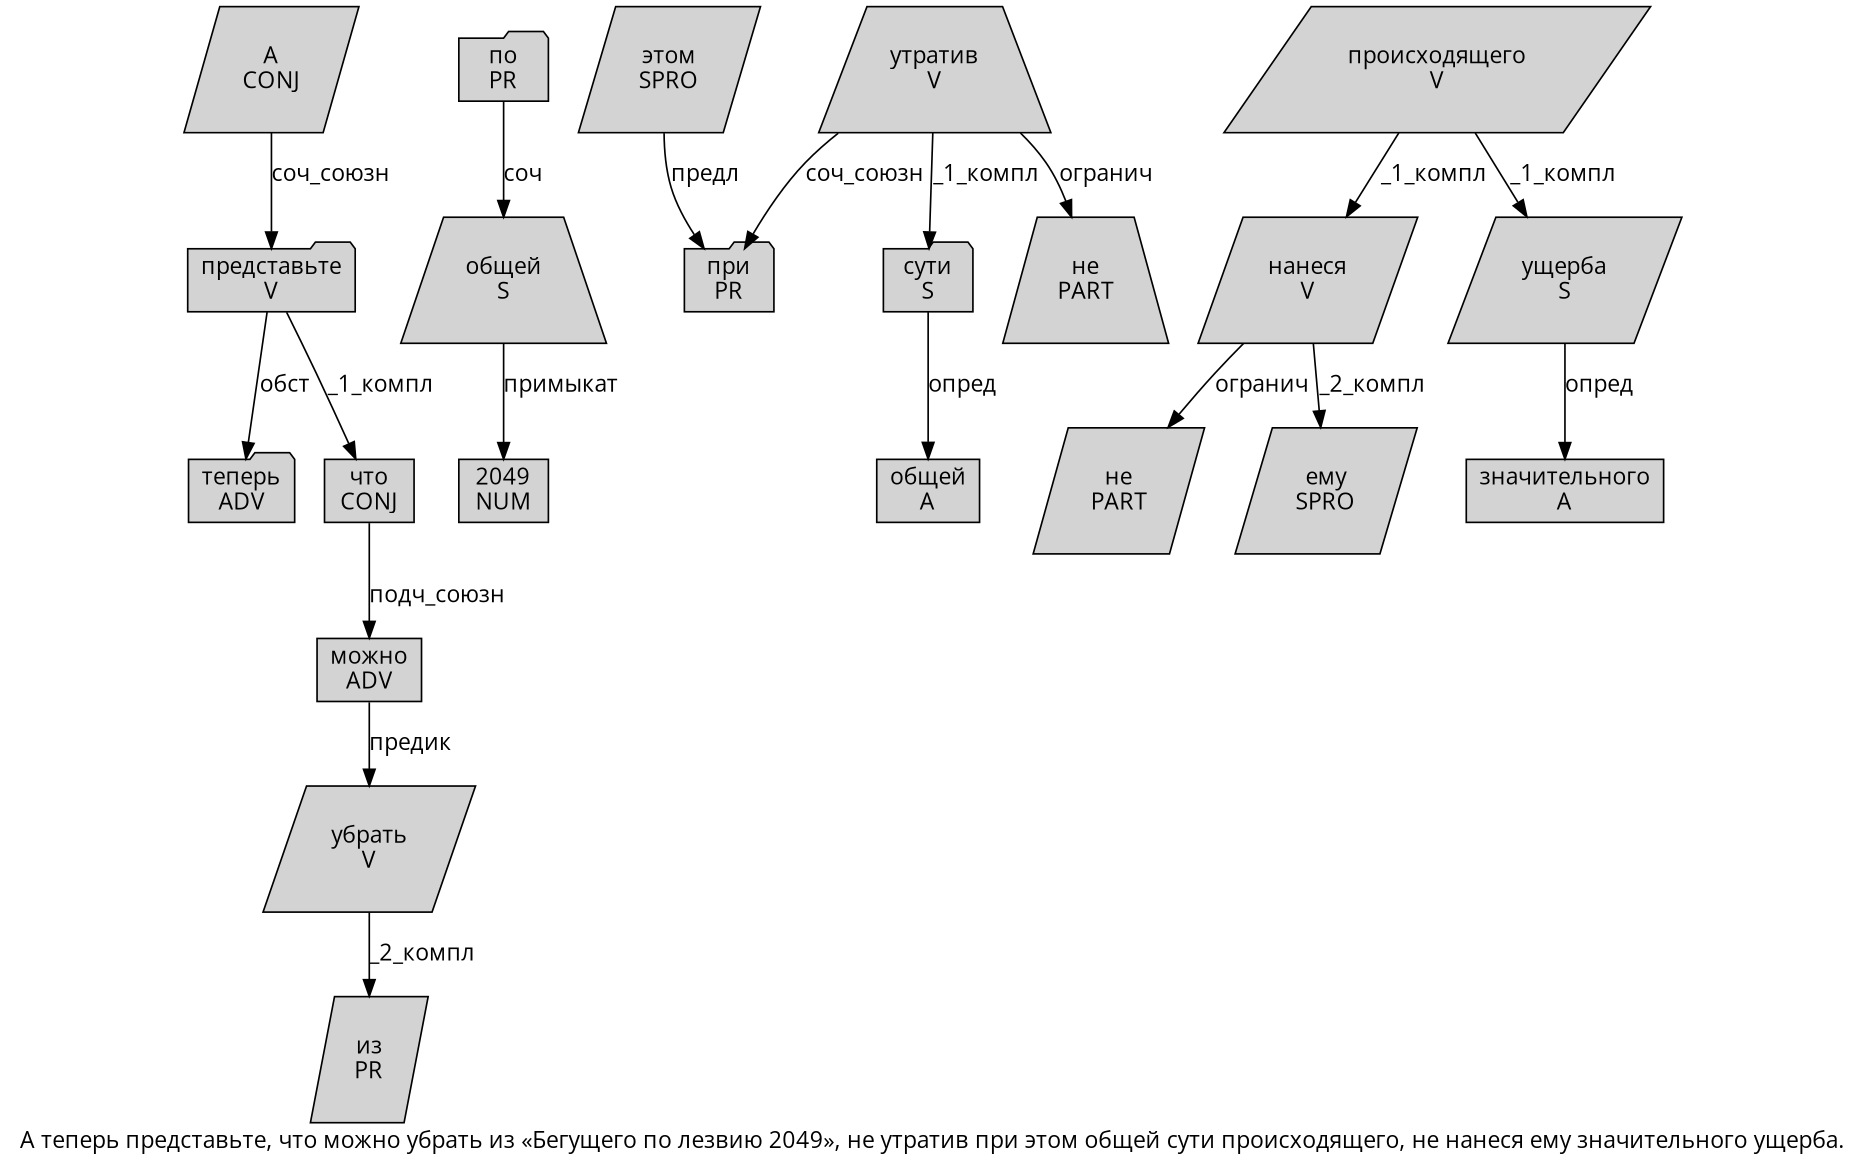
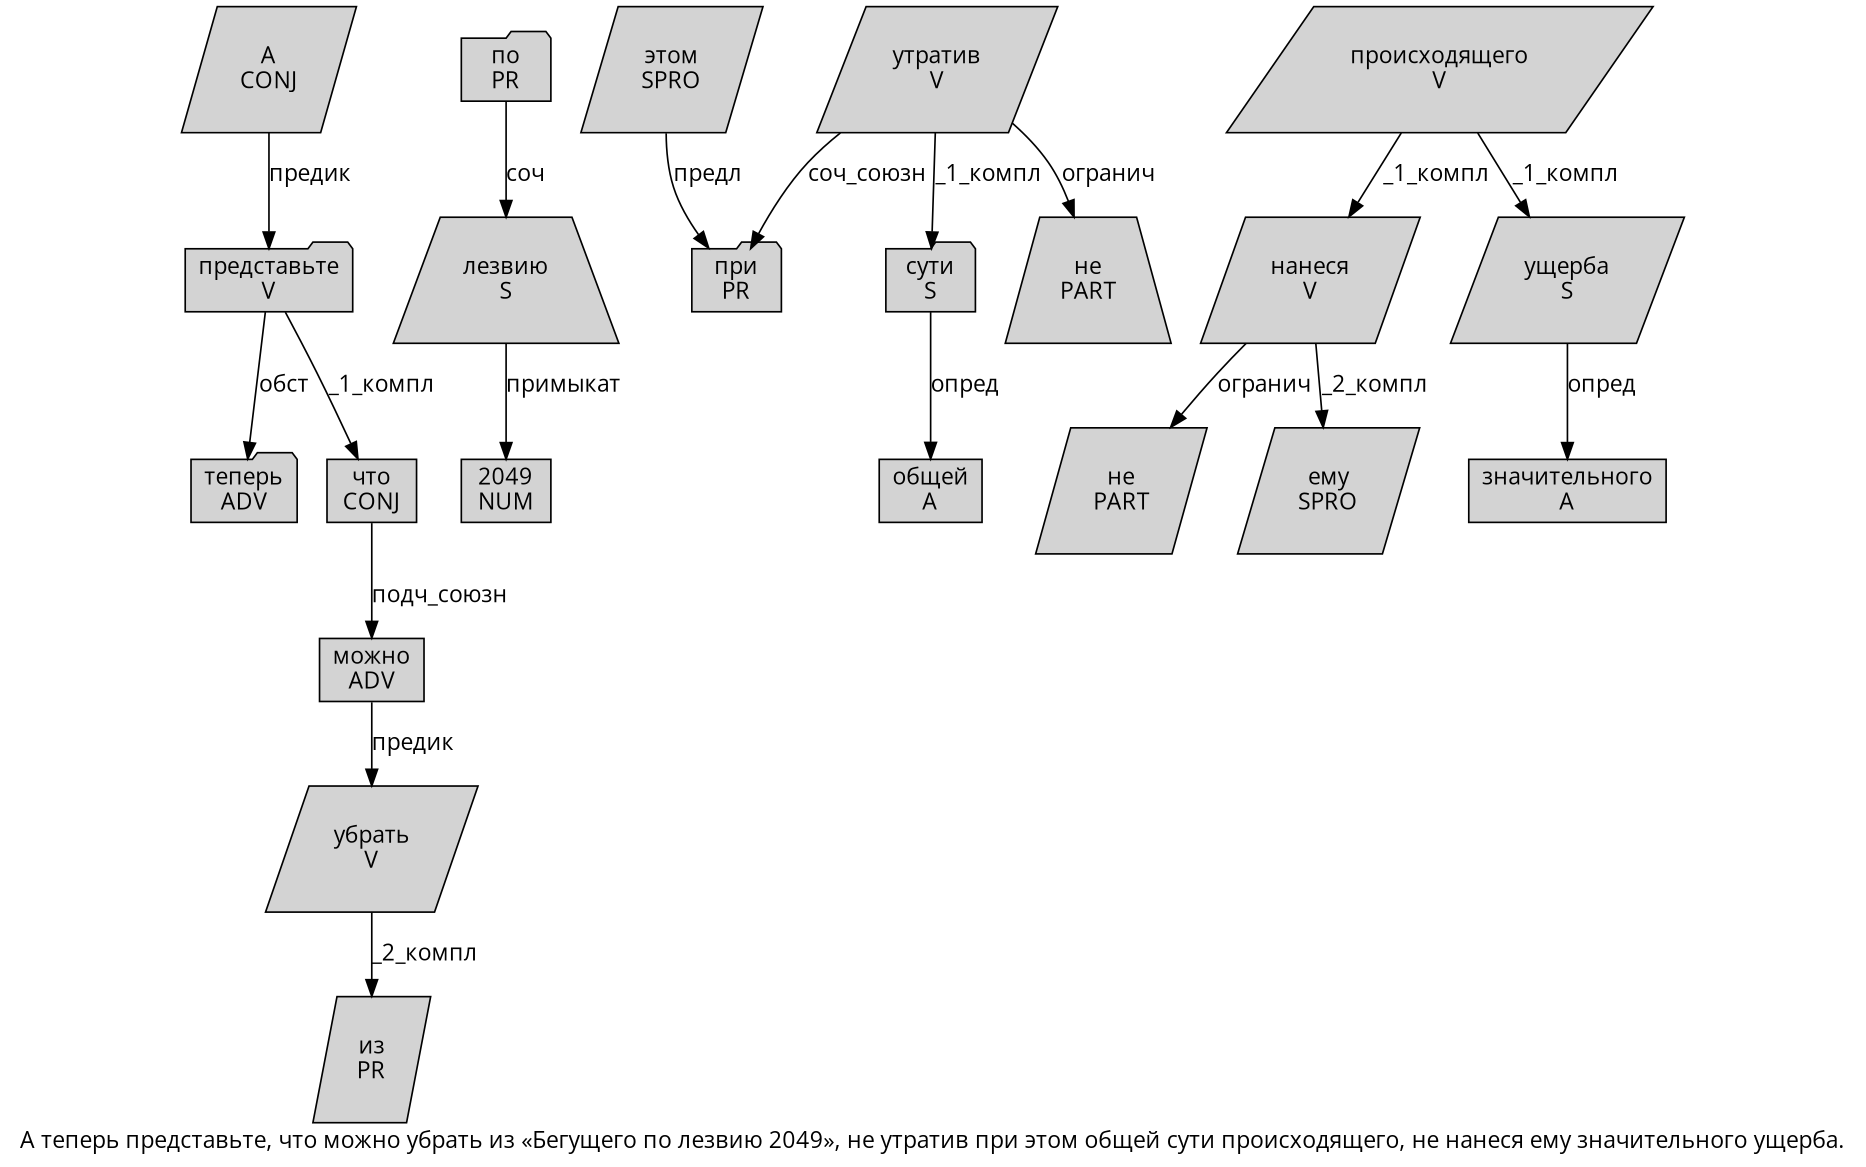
node "утратив V": shape trapezium -> parallelogram
edge "А CONJ" -> "представьте V": label "соч_союзн" -> "предик"
node "общей S": label "общей S" -> "лезвию S"
